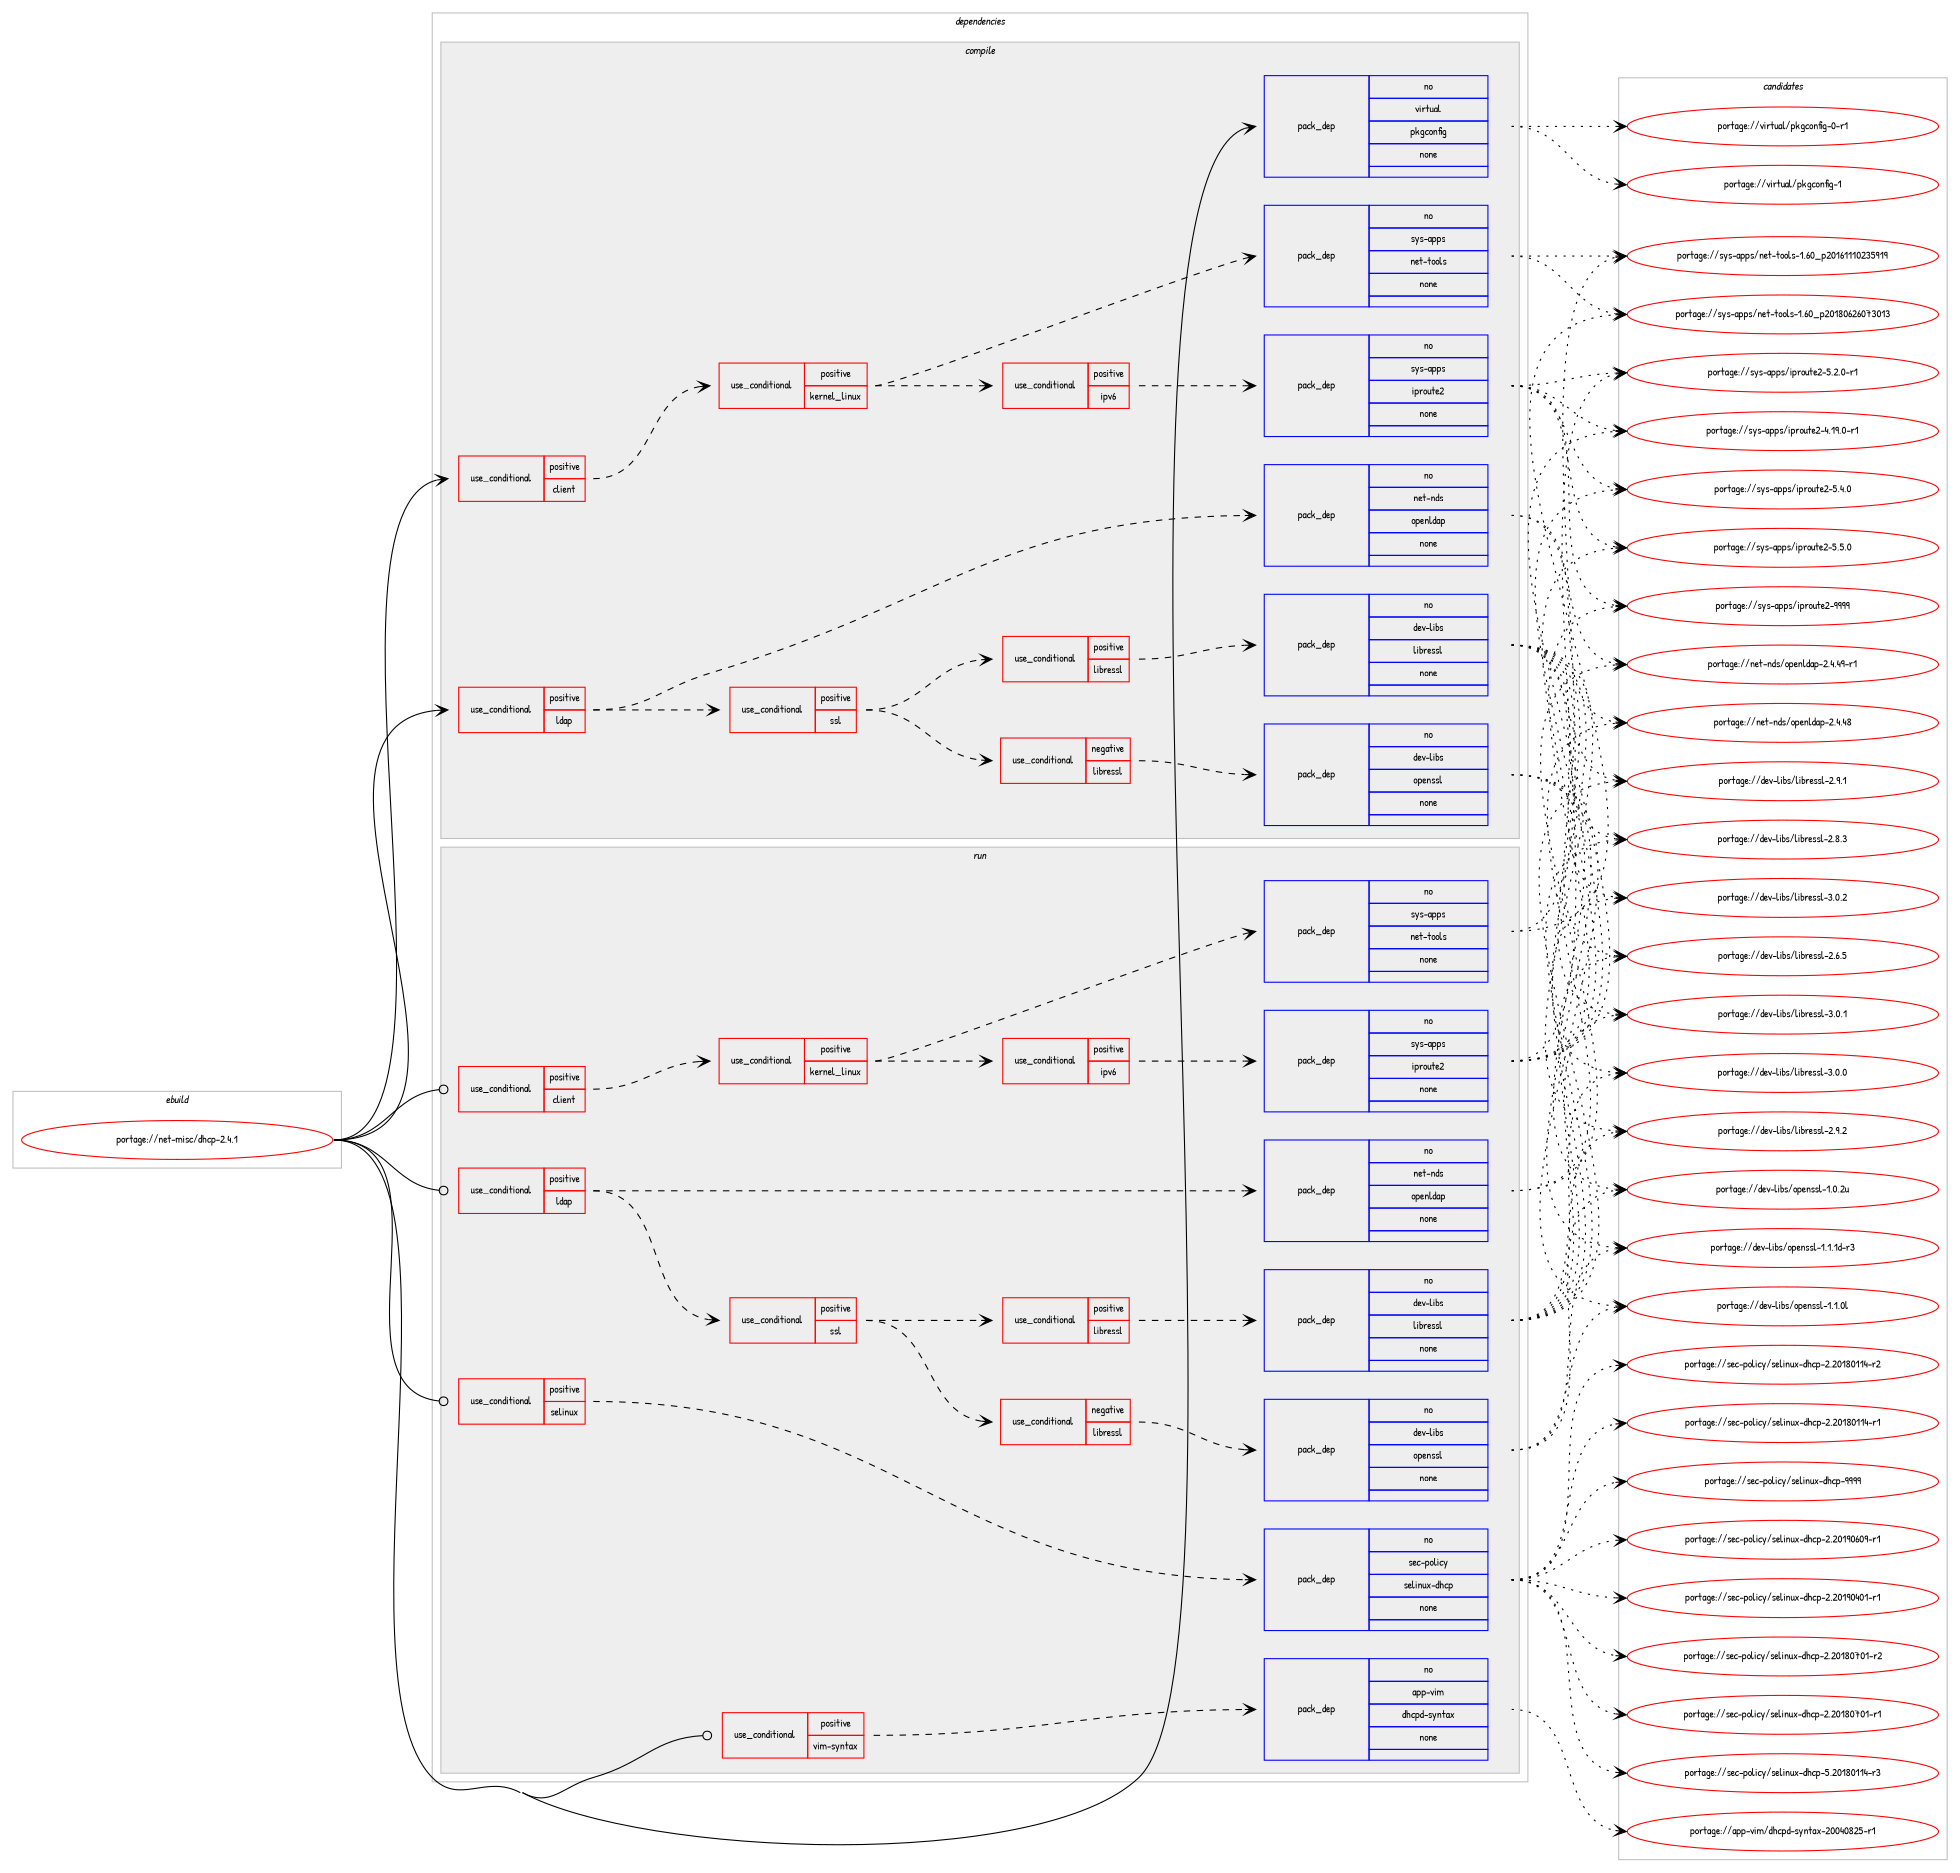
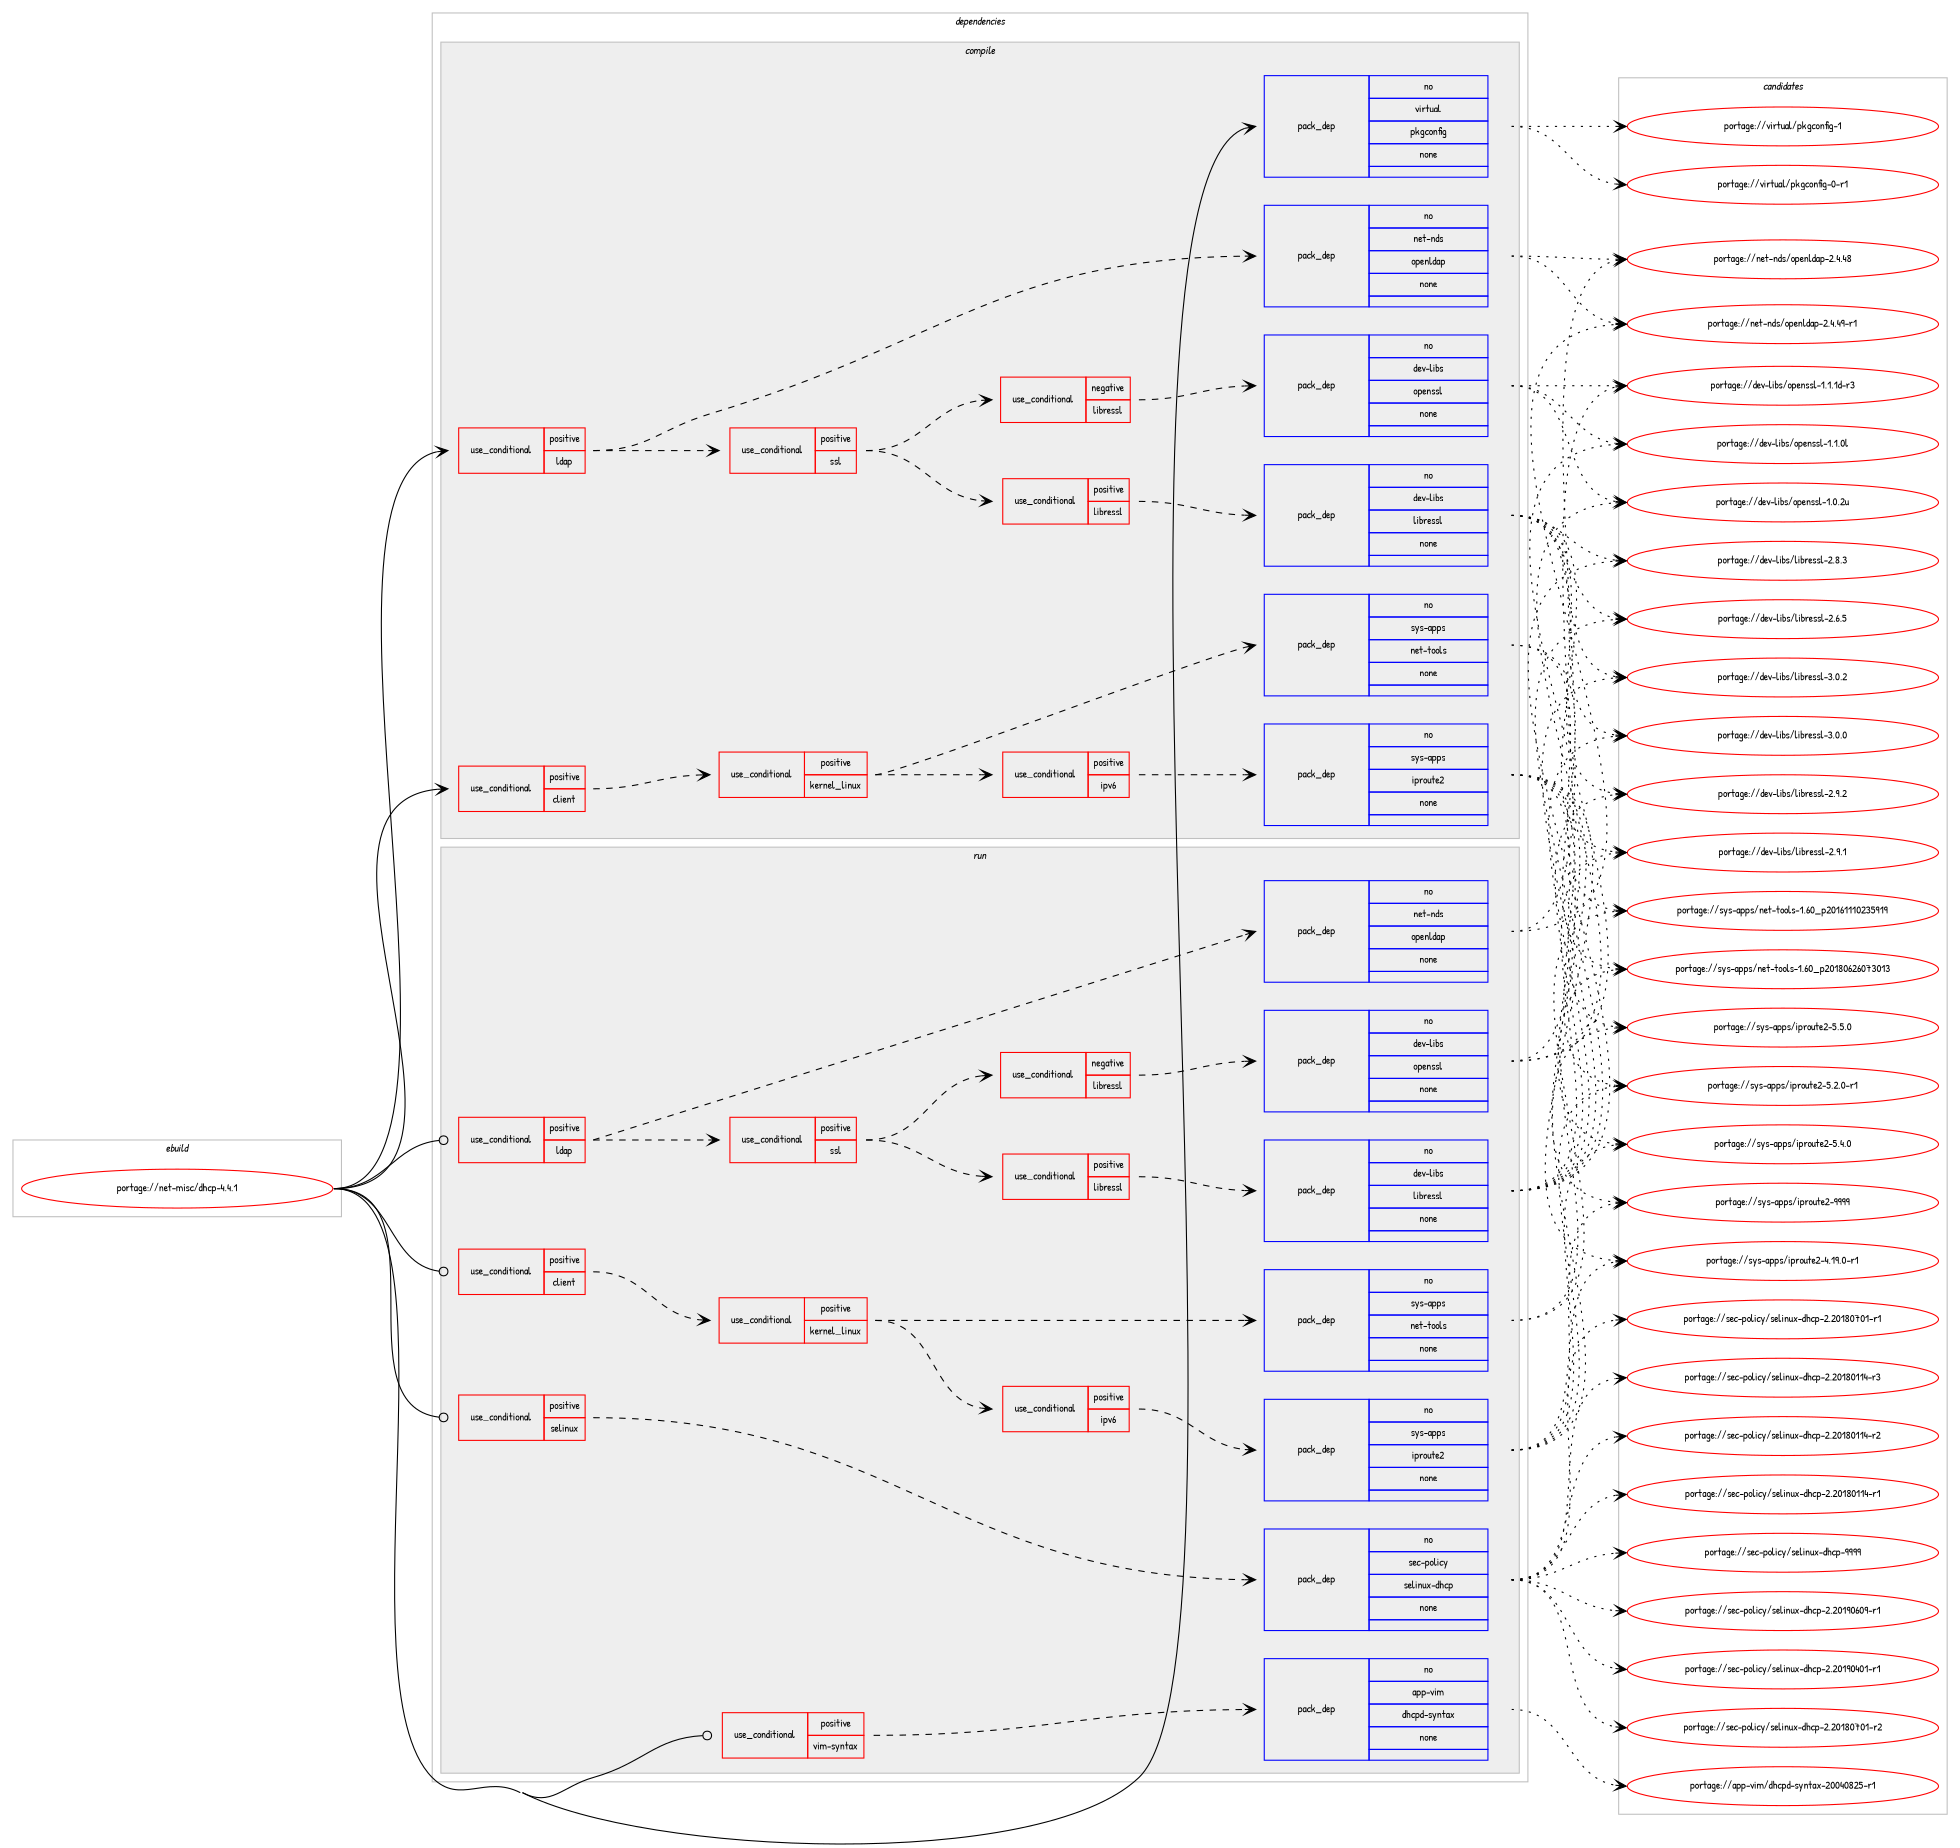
node "portage://dev-libs/libressl-3.0.1": removed
node "portage://net-misc/dhcp-2.4.1": label "portage://net-misc/dhcp-2.4.1" -> "portage://net-misc/dhcp-4.4.1"
node "portage://sec-policy/selinux-dhcp-5.20180114-r3": label "portage://sec-policy/selinux-dhcp-5.20180114-r3" -> "portage://sec-policy/selinux-dhcp-2.20180114-r3"
